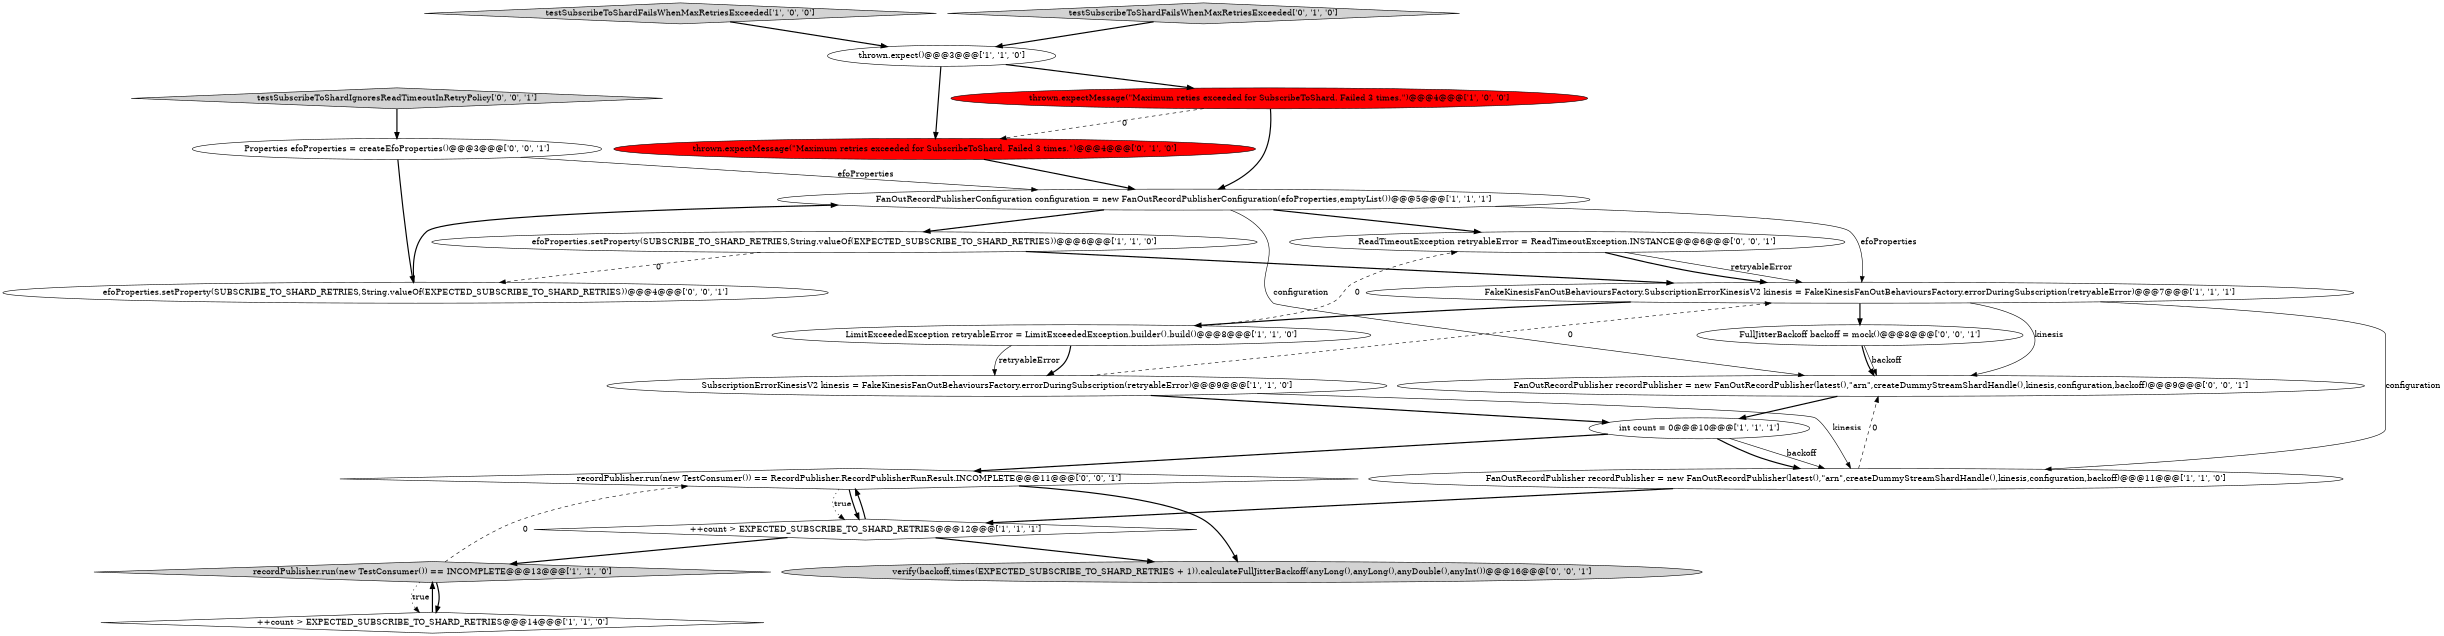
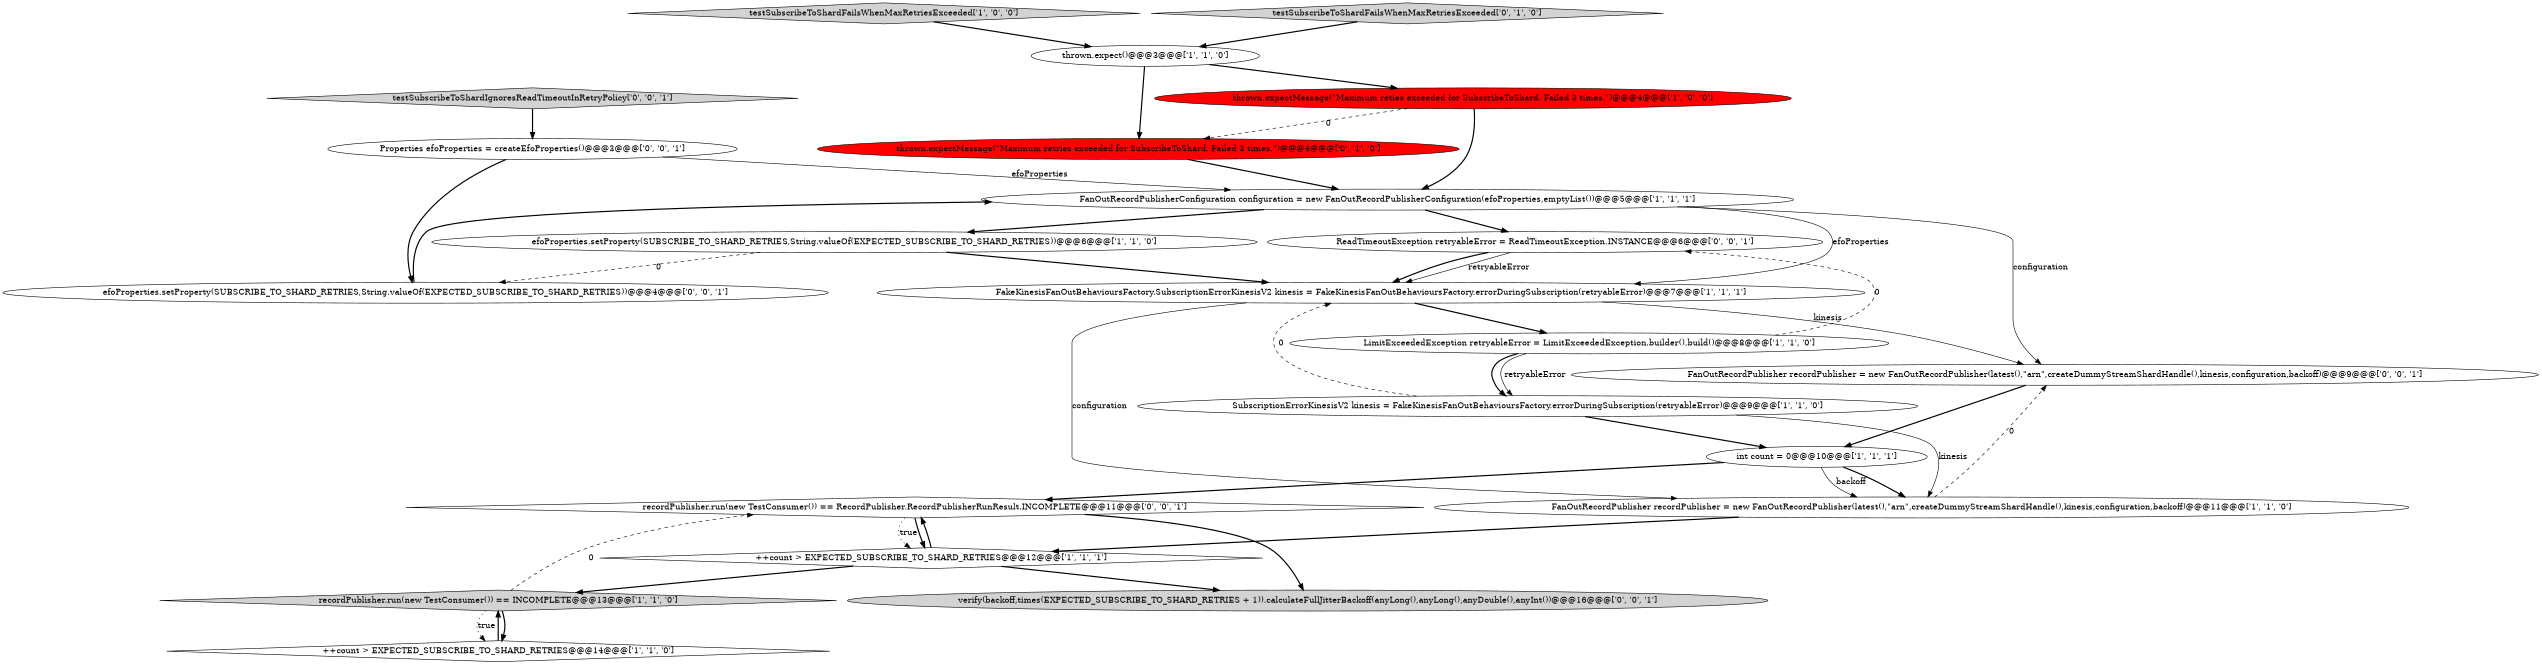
node "FullJitterBackoff backoff = mock()@@@8@@@['0', '0', '1']": removed
